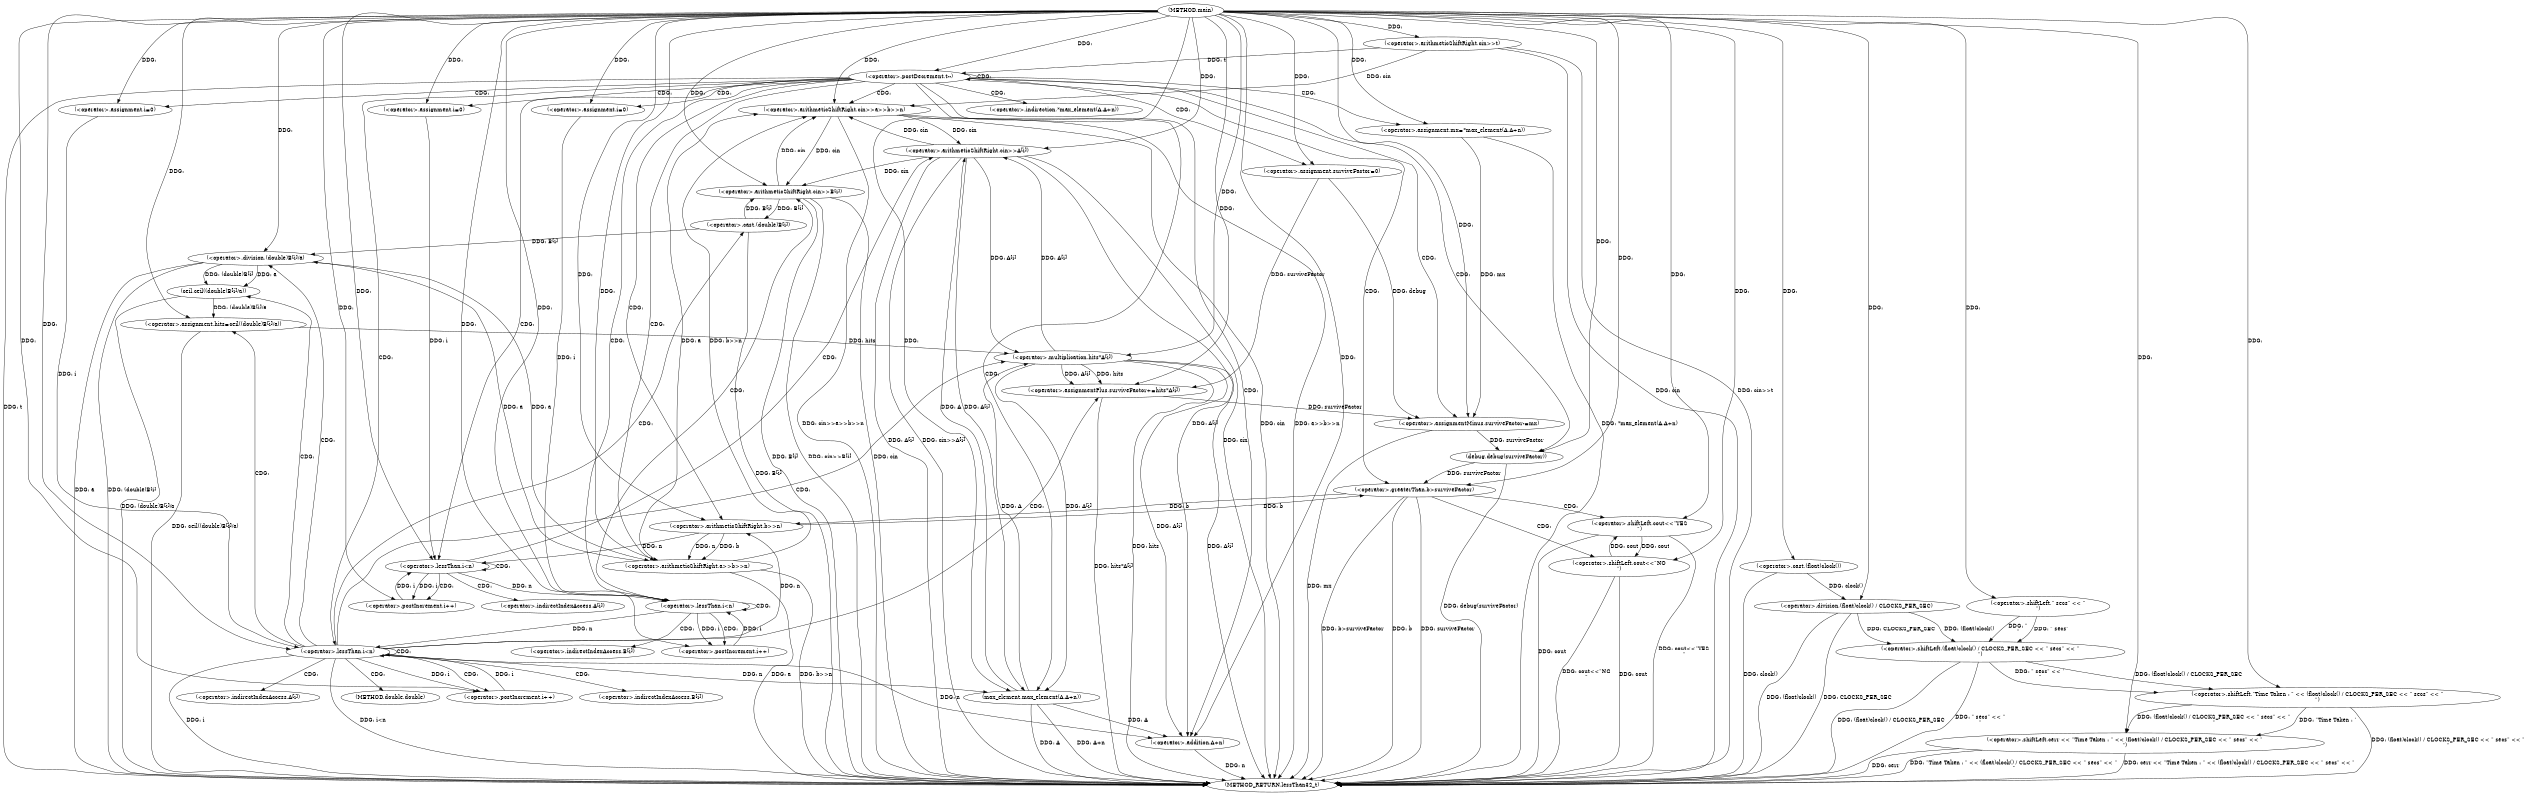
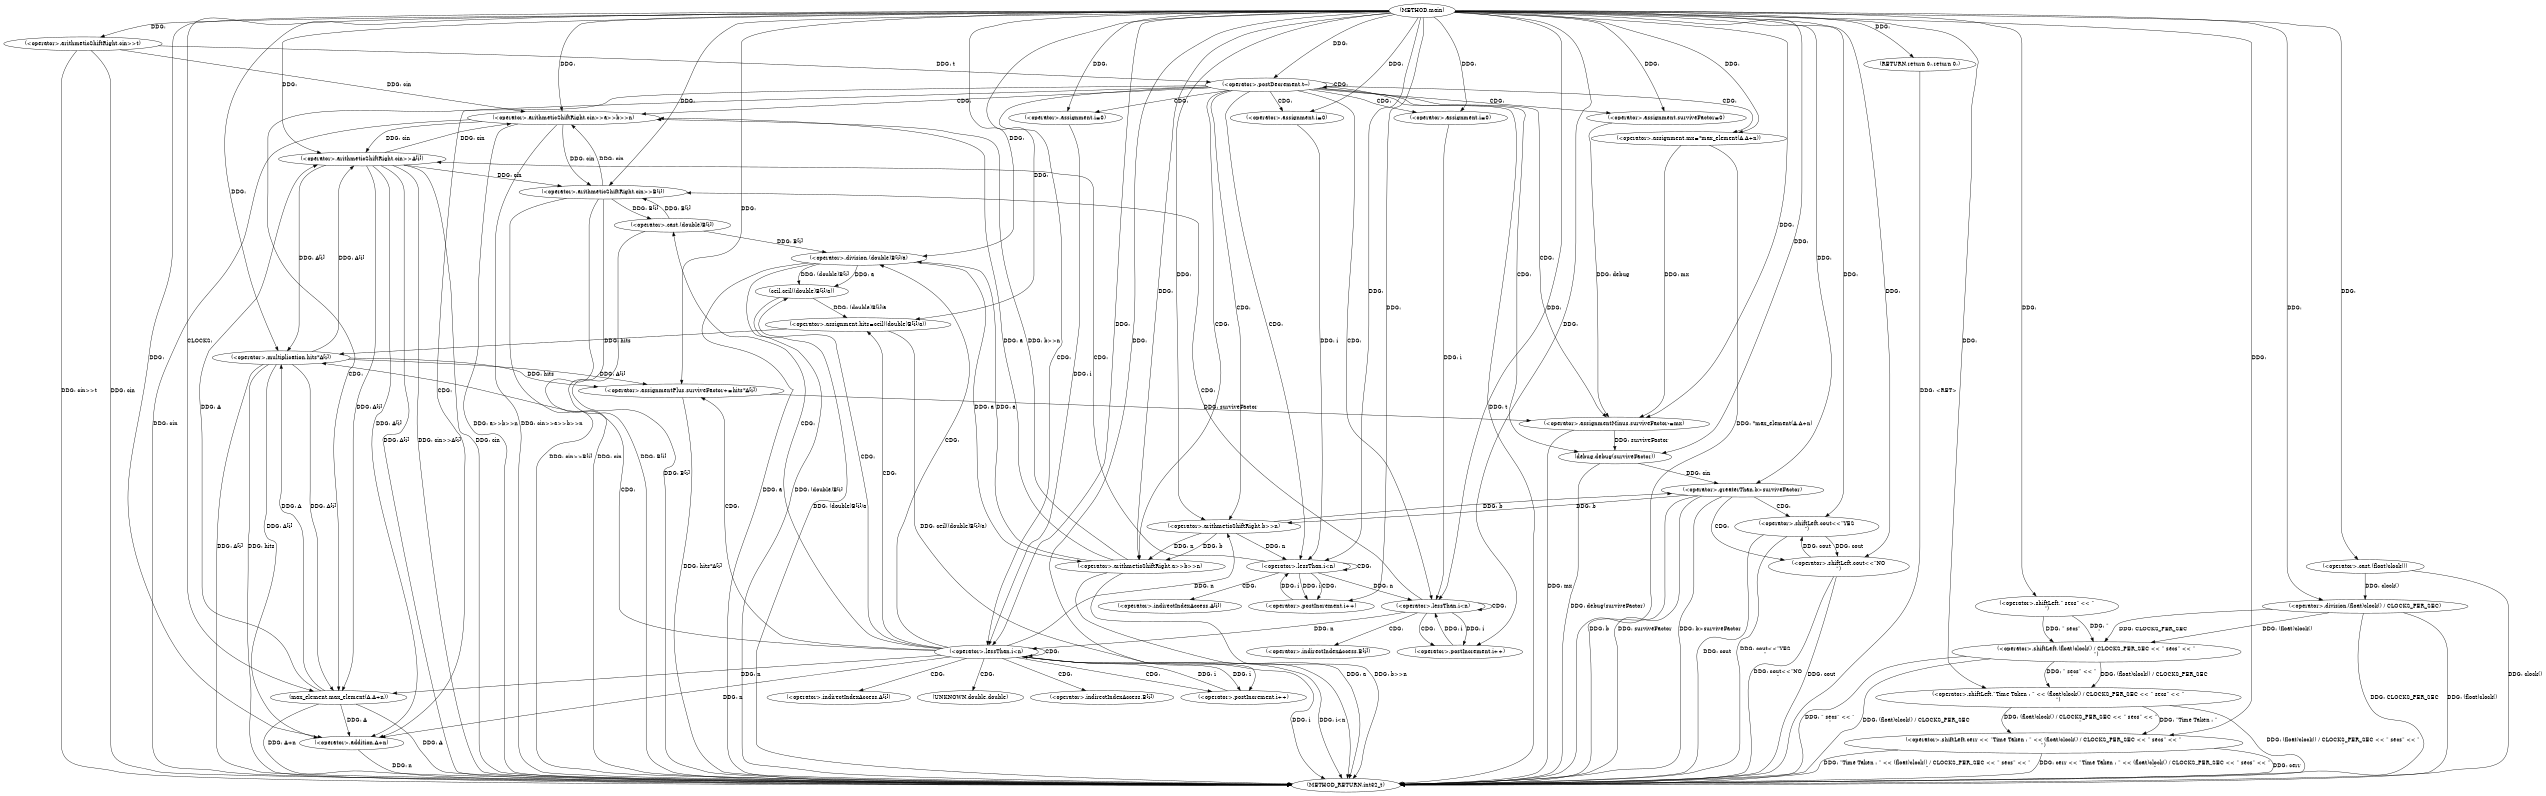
node "(RETURN,return 0;,return 0;)": added
node "(<operator>.indirection,*max_element(A,A+n))": removed
edge "(<operator>.postDecrement,t--)" -> "(<operator>.greaterThan,b>surviveFactor)": removed, label "CDG:"
edge "(<operator>.assignment,surviveFactor=0)" -> "(<operator>.assignmentPlus,surviveFactor+=hits*A[i])": removed, label "DDG: surviveFactor"
edge "(METHOD,main)" -> "(max_element,max_element(A,A+n))": label "DDG: " -> "CLOCKS: "
edge "(debug,debug(surviveFactor))" -> "(<operator>.greaterThan,b>surviveFactor)": label "DDG: surviveFactor" -> "DDG: cin"
node "(METHOD,double,double)": label "(METHOD,double,double)" -> "(UNKNOWN,double,double)"
node "(METHOD_RETURN,lessThan32_t)": label "(METHOD_RETURN,lessThan32_t)" -> "(METHOD_RETURN,int32_t)"
